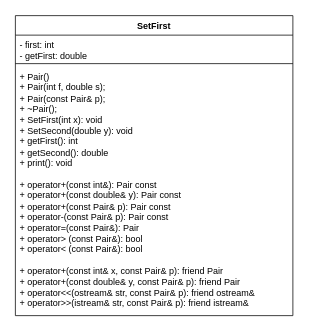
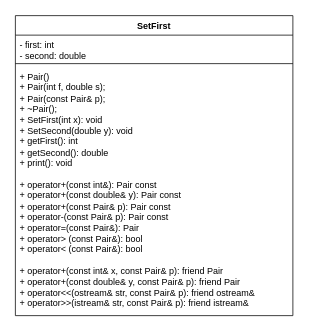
node "- first: int - getFirst: double": label "- first: int - getFirst: double" -> "- first: int - second: double"
